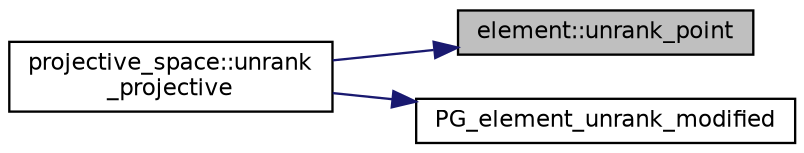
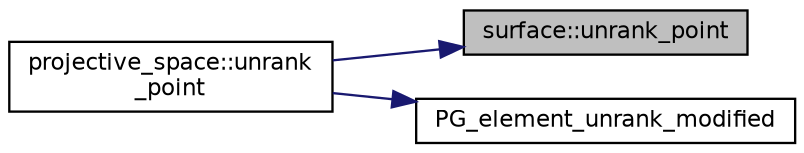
node "element::unrank_point": label "element::unrank_point" -> "surface::unrank_point"
node "projective_space::unrank _projective": label "projective_space::unrank _projective" -> "projective_space::unrank _point"
